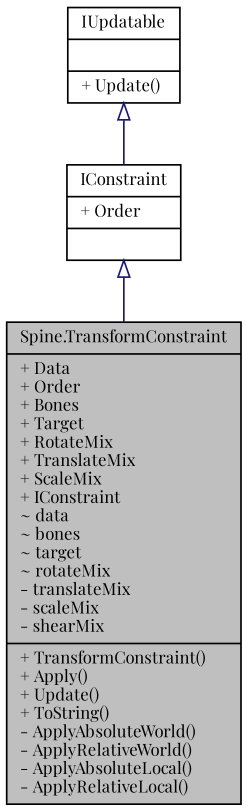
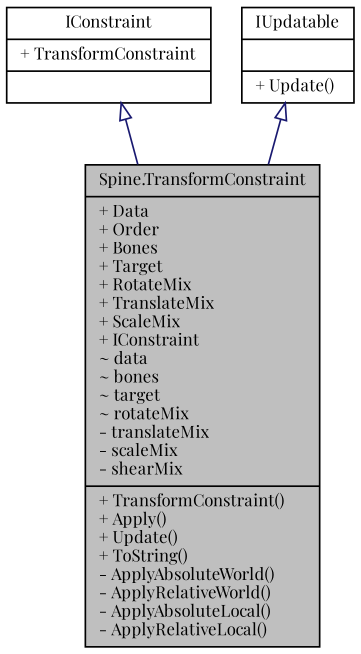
edge "IConstraint" -> "IUpdatable": now "Spine.TransformConstraint" -> "IUpdatable"
node "IConstraint": text "+ Order" -> "+ TransformConstraint"
